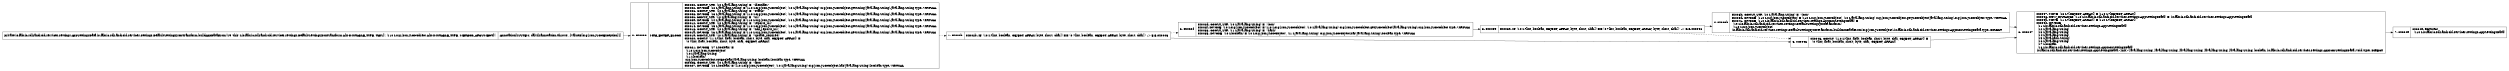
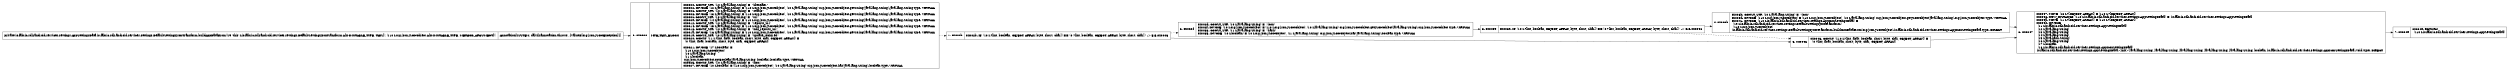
node "0: 0x0000": text "MTH_ENTER_BLOCK" -> "MTH_THIS_BLOCK"
